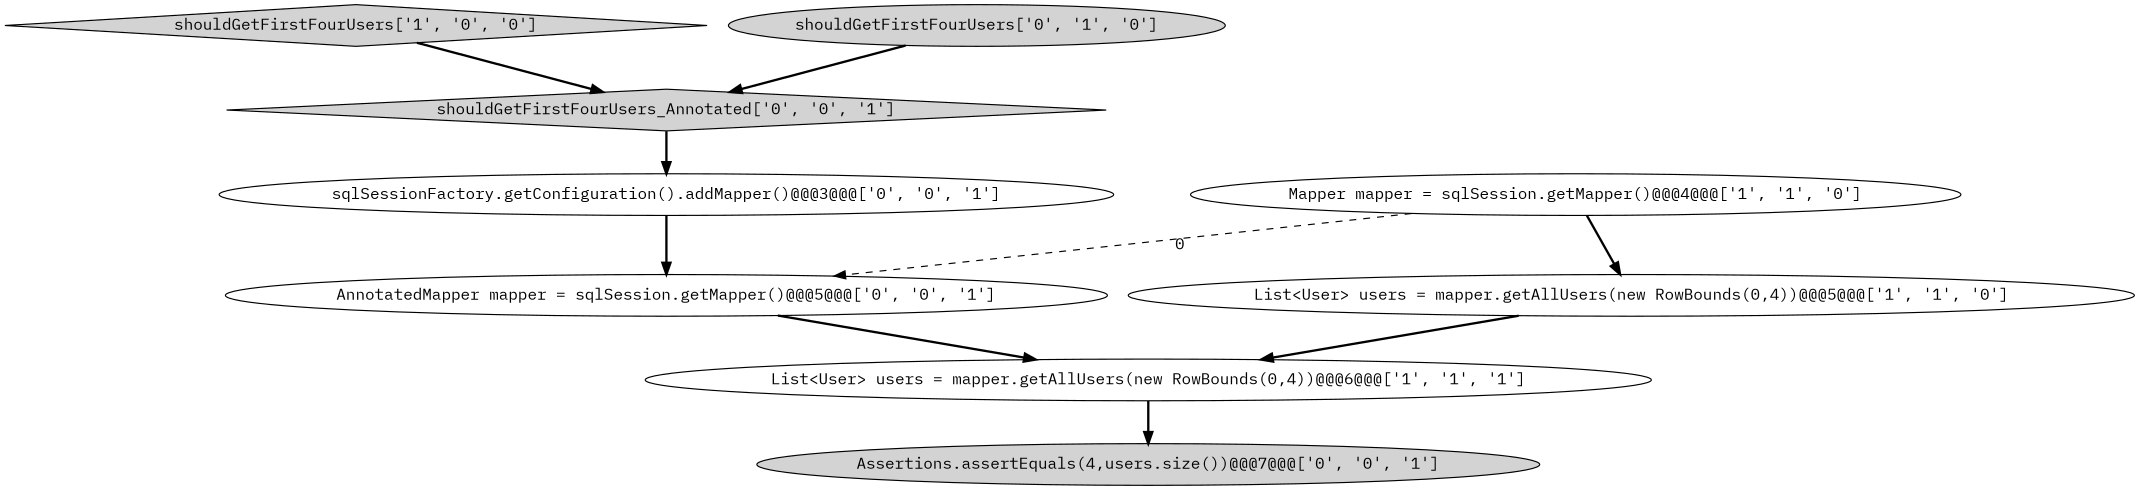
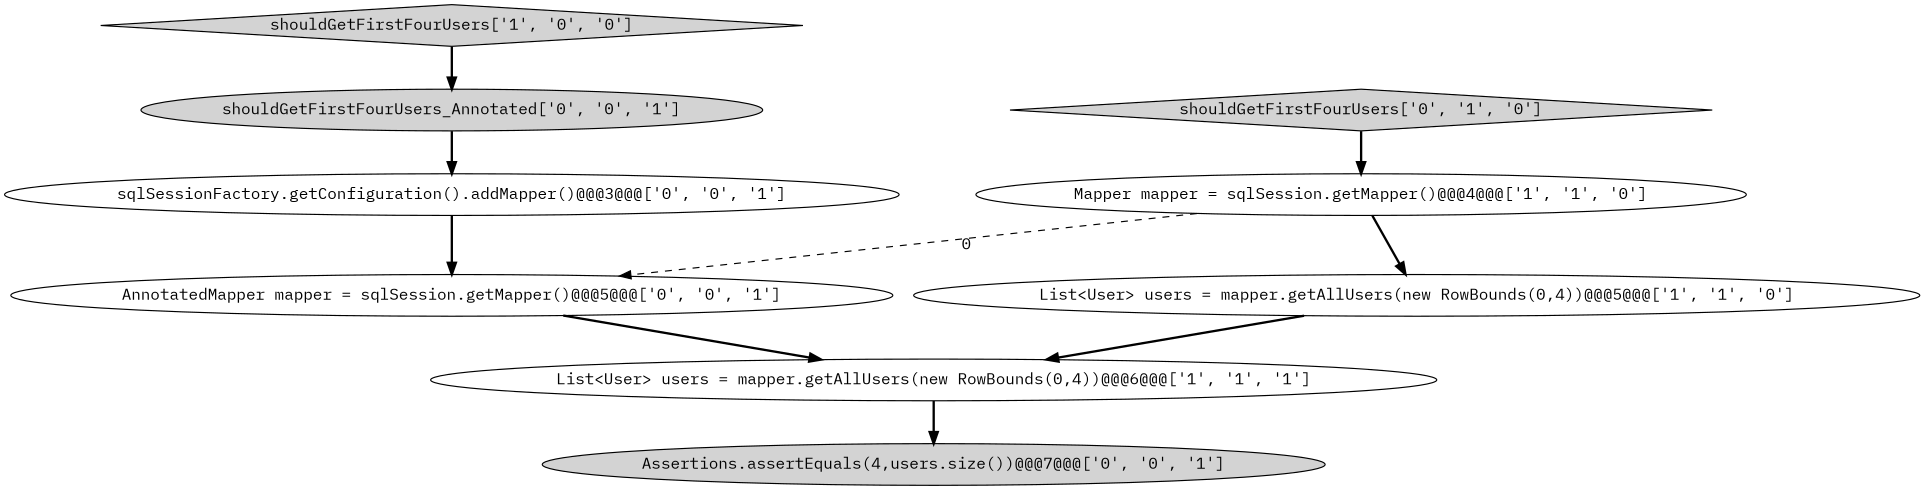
node "shouldGetFirstFourUsers['0', '1', '0']": shape ellipse -> diamond
edge "shouldGetFirstFourUsers['0', '1', '0']" -> "shouldGetFirstFourUsers_Annotated['0', '0', '1']": now "shouldGetFirstFourUsers['0', '1', '0']" -> "Mapper mapper = sqlSession.getMapper()@@@4@@@['1', '1', '0']"
node "shouldGetFirstFourUsers_Annotated['0', '0', '1']": shape diamond -> ellipse
